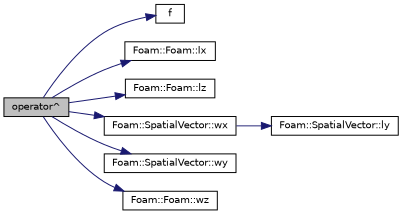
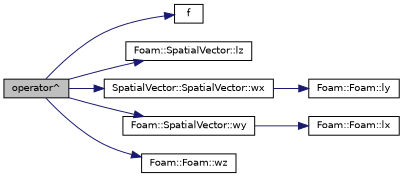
edge "operator^" -> "Foam::Foam::lx": now "Foam::SpatialVector::wy" -> "Foam::Foam::lx"
node "Foam::Foam::lz": label "Foam::Foam::lz" -> "Foam::SpatialVector::lz"
node "Foam::SpatialVector::wx": label "Foam::SpatialVector::wx" -> "SpatialVector::SpatialVector::wx"
node "Foam::SpatialVector::ly": label "Foam::SpatialVector::ly" -> "Foam::Foam::ly"
